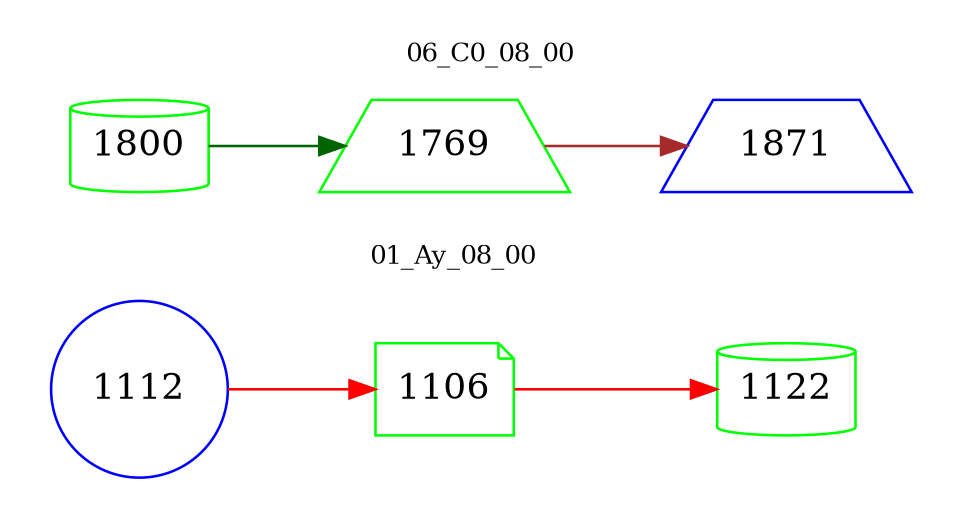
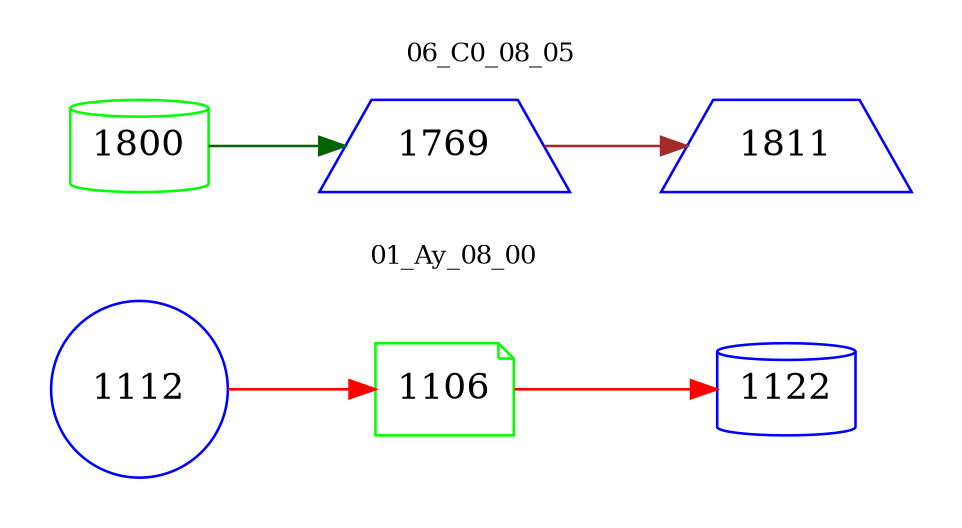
cluster "06_C0_08_00": label "06_C0_08_00" -> "06_C0_08_05"
node "1769": color green -> blue
node "1871": label "1871" -> "1811"
node "1122": color green -> blue
